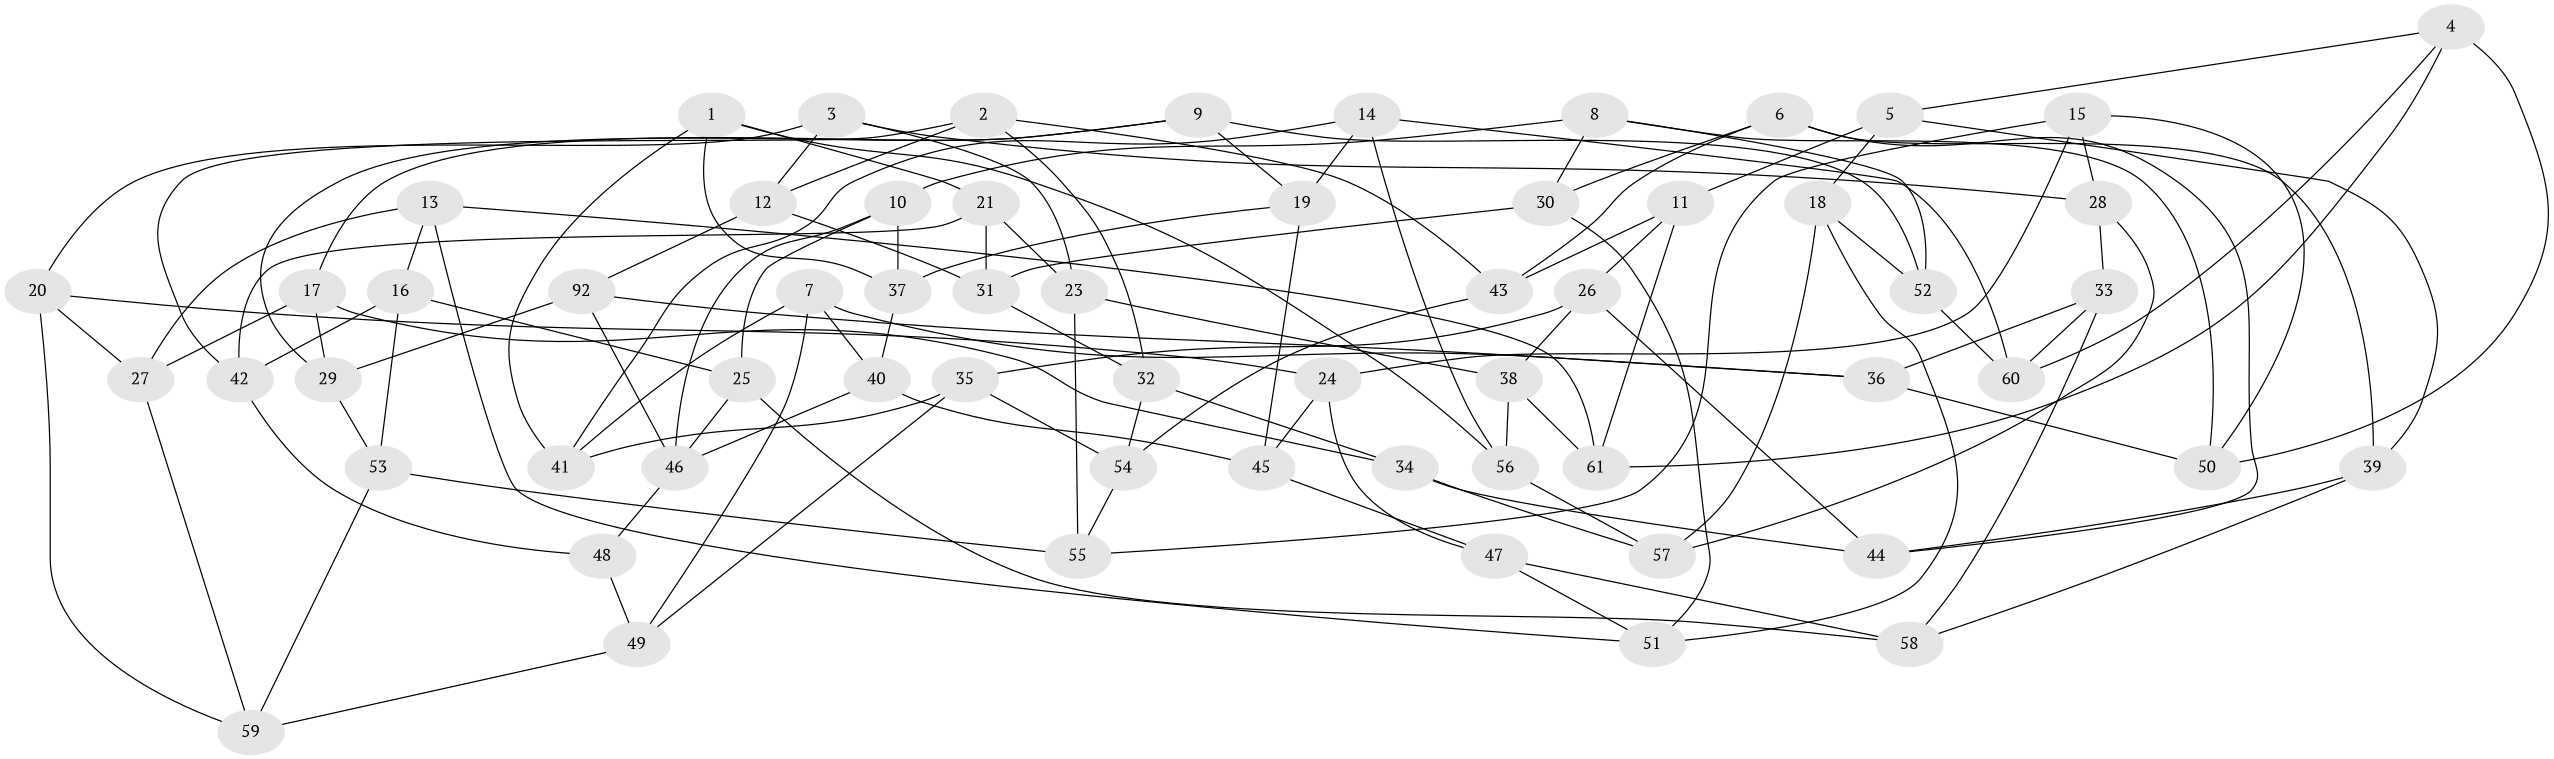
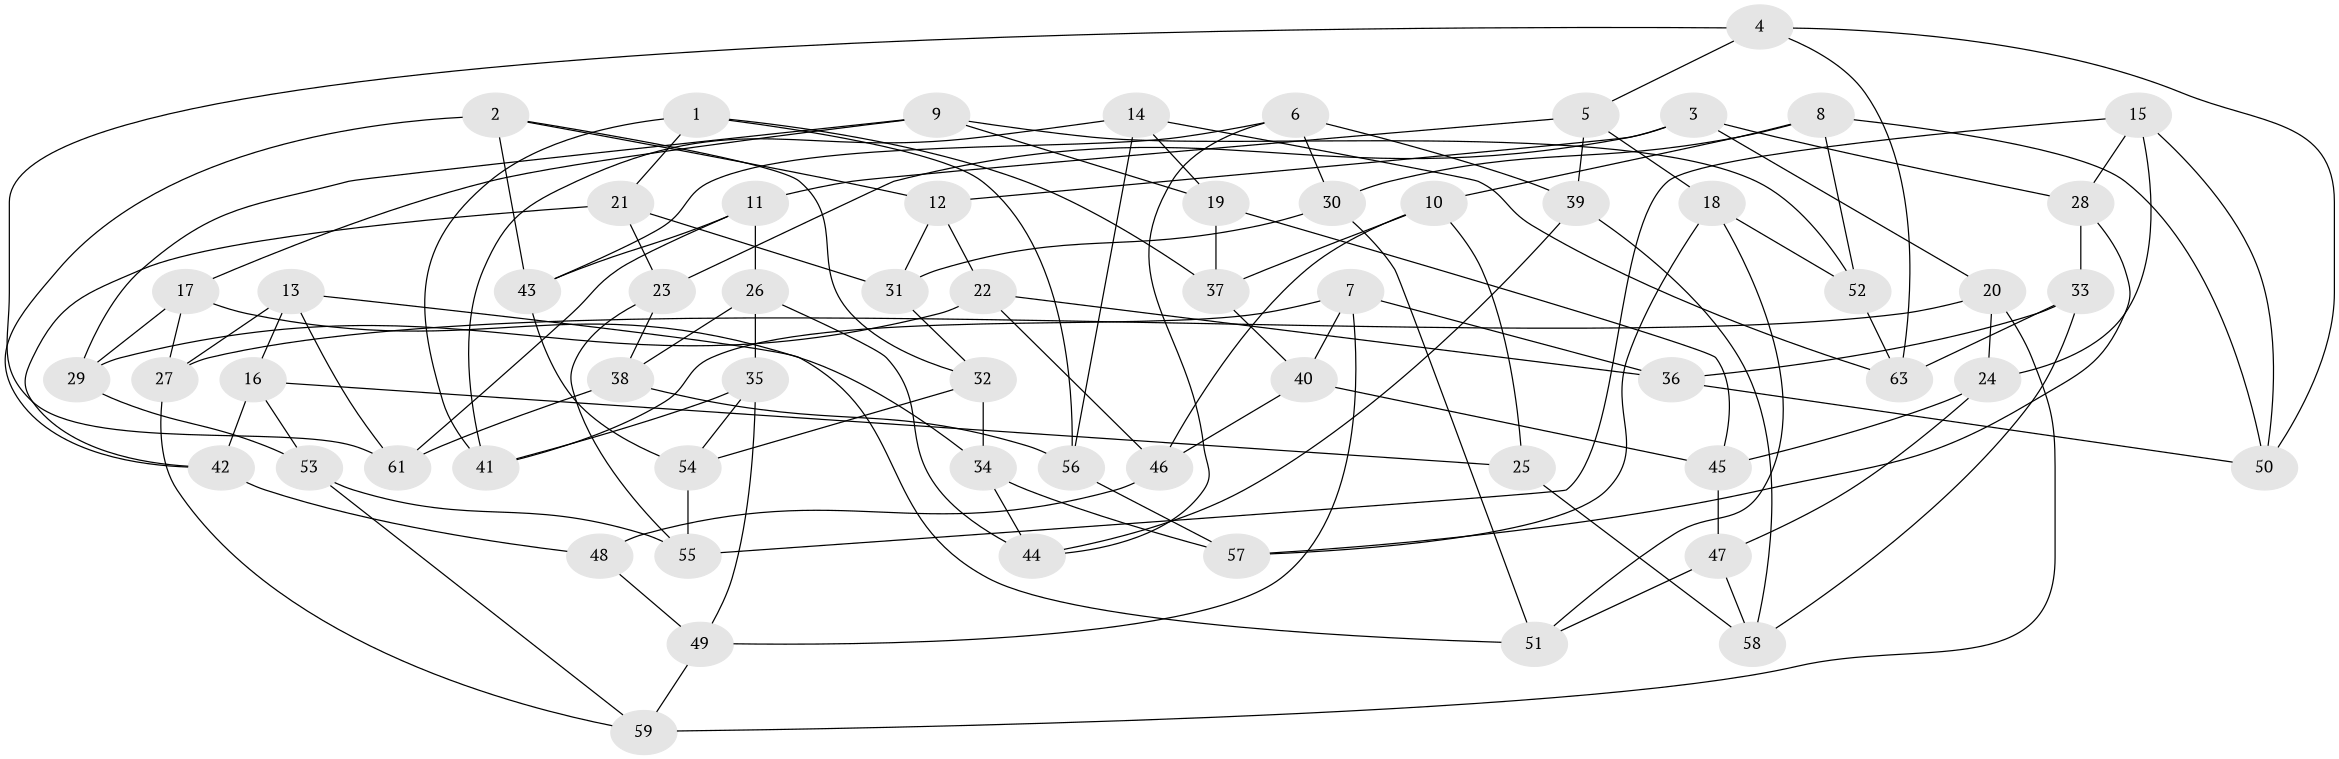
node "92": label "92" -> "22"
node "60": label "60" -> "63"
edge "25" -- "46": removed
